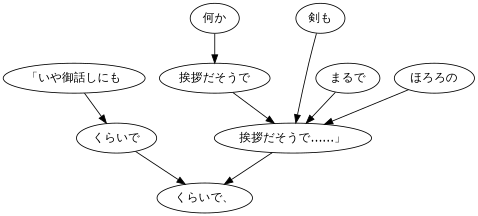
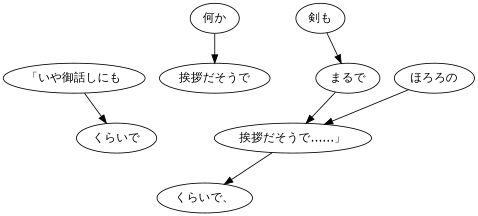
edge "剣も" -> "挨拶だそうで……」": now "剣も" -> "まるで"
edge "挨拶だそうで" -> "挨拶だそうで……」": removed
edge "くらいで" -> "くらいで、": removed
